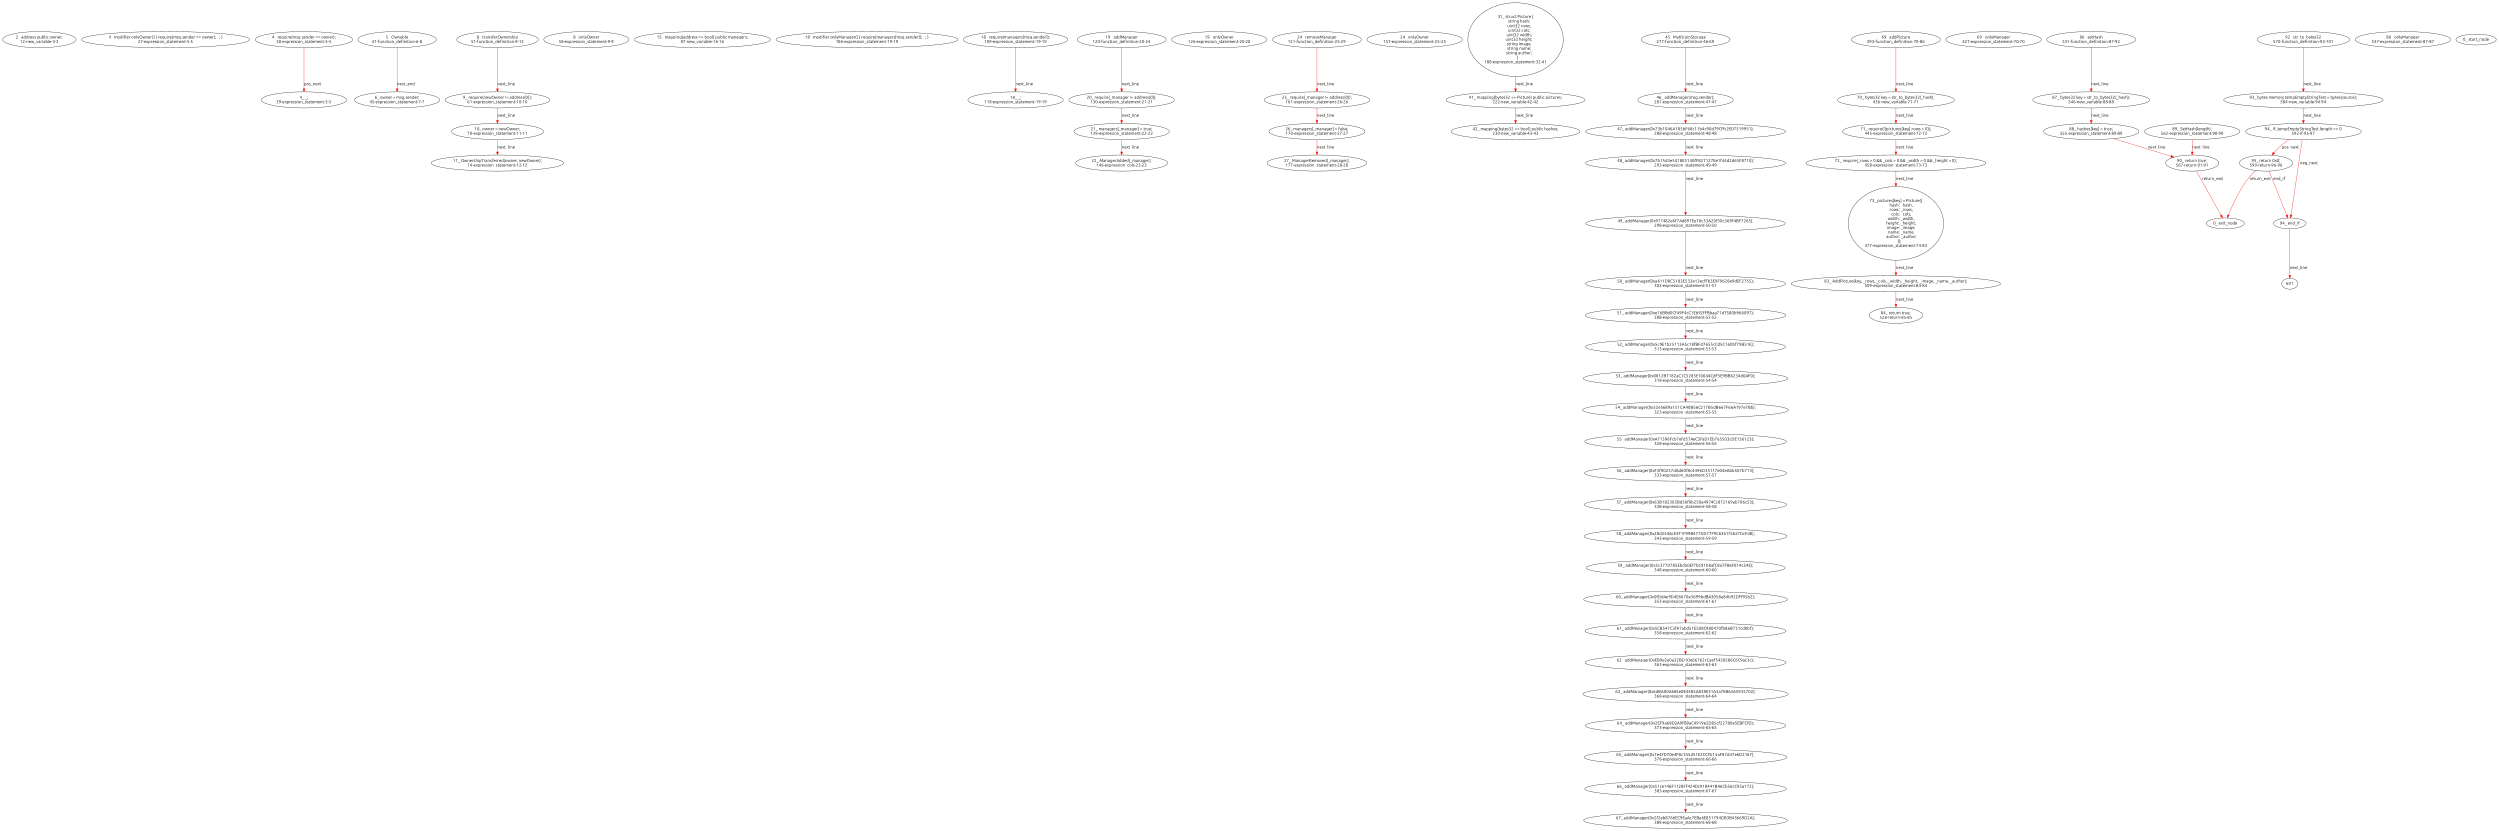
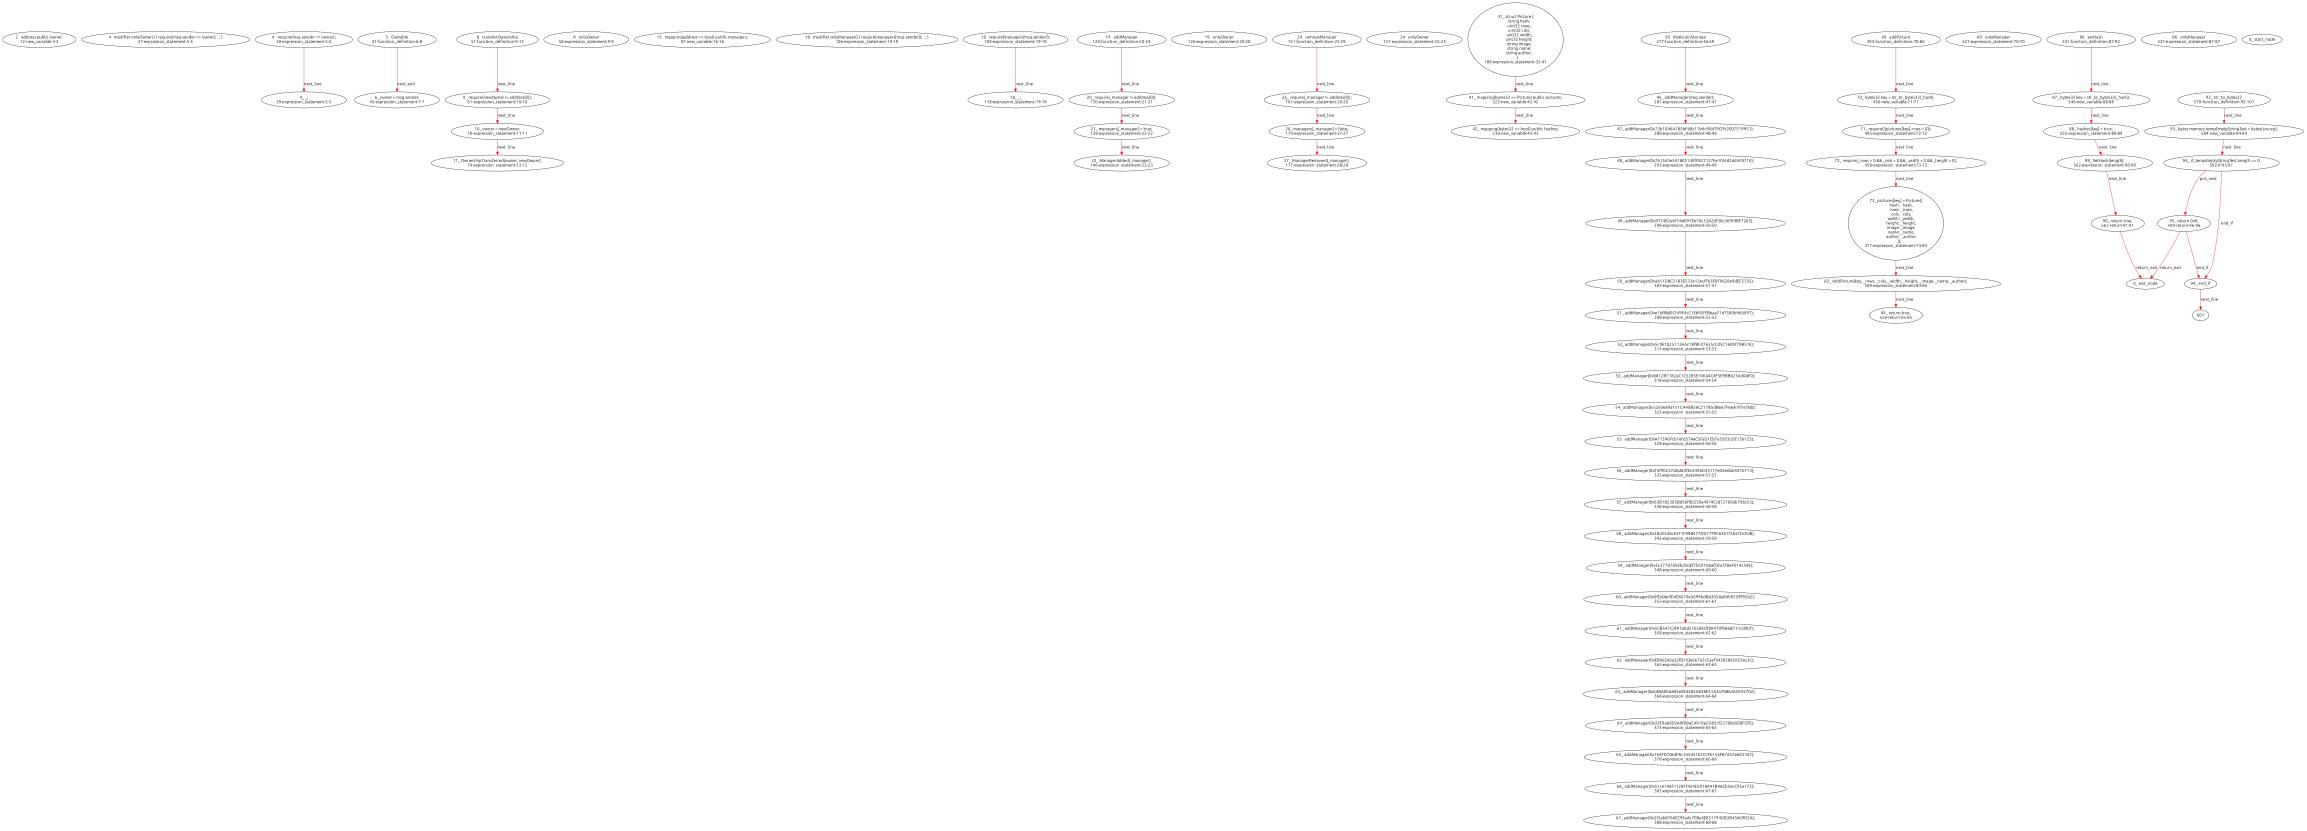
edge "4_ require(msg.sender == owner); 30-expression_statement-5-5" -> "4_ _; 39-expression_statement-5-5": label "pos_next" -> "next_line"
edge "88_ hashes[key] = true; 555-expression_statement-89-89" -> "90_ return true; 567-return-91-91": now "88_ hashes[key] = true; 555-expression_statement-89-89" -> "89_ SetHash(length); 562-expression_statement-90-90"
node "22_ ManagerAdded(_manager); 146-expression_cols-23-23": label "22_ ManagerAdded(_manager); 146-expression_cols-23-23" -> "22_ ManagerAdded(_manager); 146-expression_statement-23-23"
edge "94_ if_tempEmptyStringTest.length == 0 592-if-95-97" -> "94_ end_if": label "neg_next" -> "end_if"
